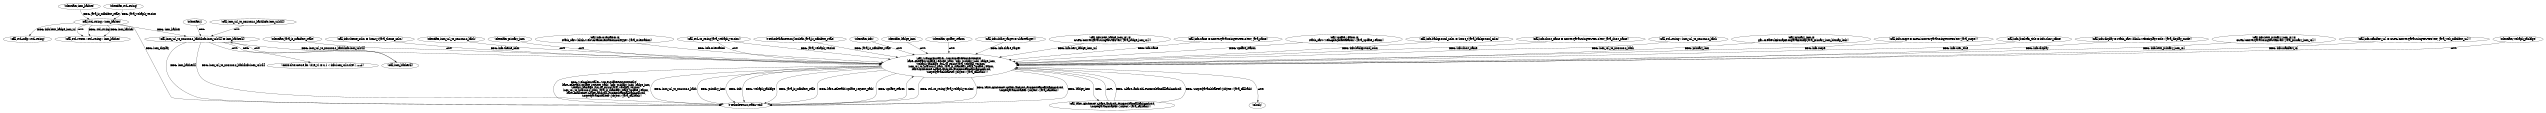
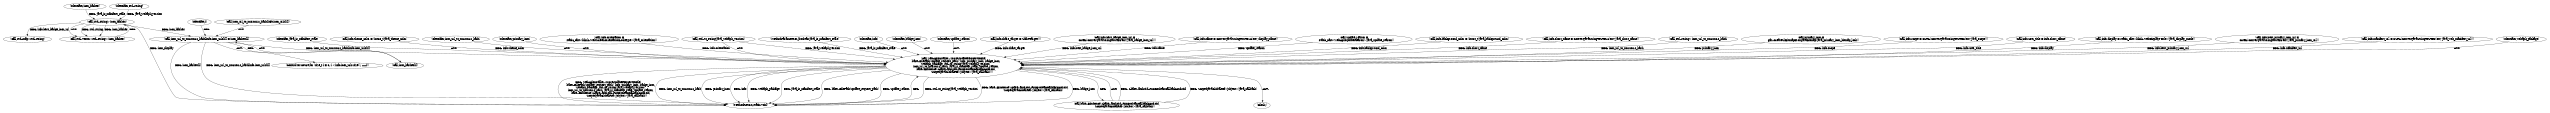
edge "(Call,std::vector<std::string> icon_hashes)" -> "(Call,std::string> icon_hashes)": added, label "CFG:"
node "(Call,info.name = ConvertJavaStringToUTF16(env, java_name))": label "(Call,info.name = ConvertJavaStringToUTF16(env, java_name))" -> "(Call,info.name = ConvertJavaStringToUTF16(env, display_name))"
node "(Call,info.jboolean_title = info.short_name)": label "(Call,info.jboolean_title = info.short_name)" -> "(Call,info.user_title = info.short_name)"
